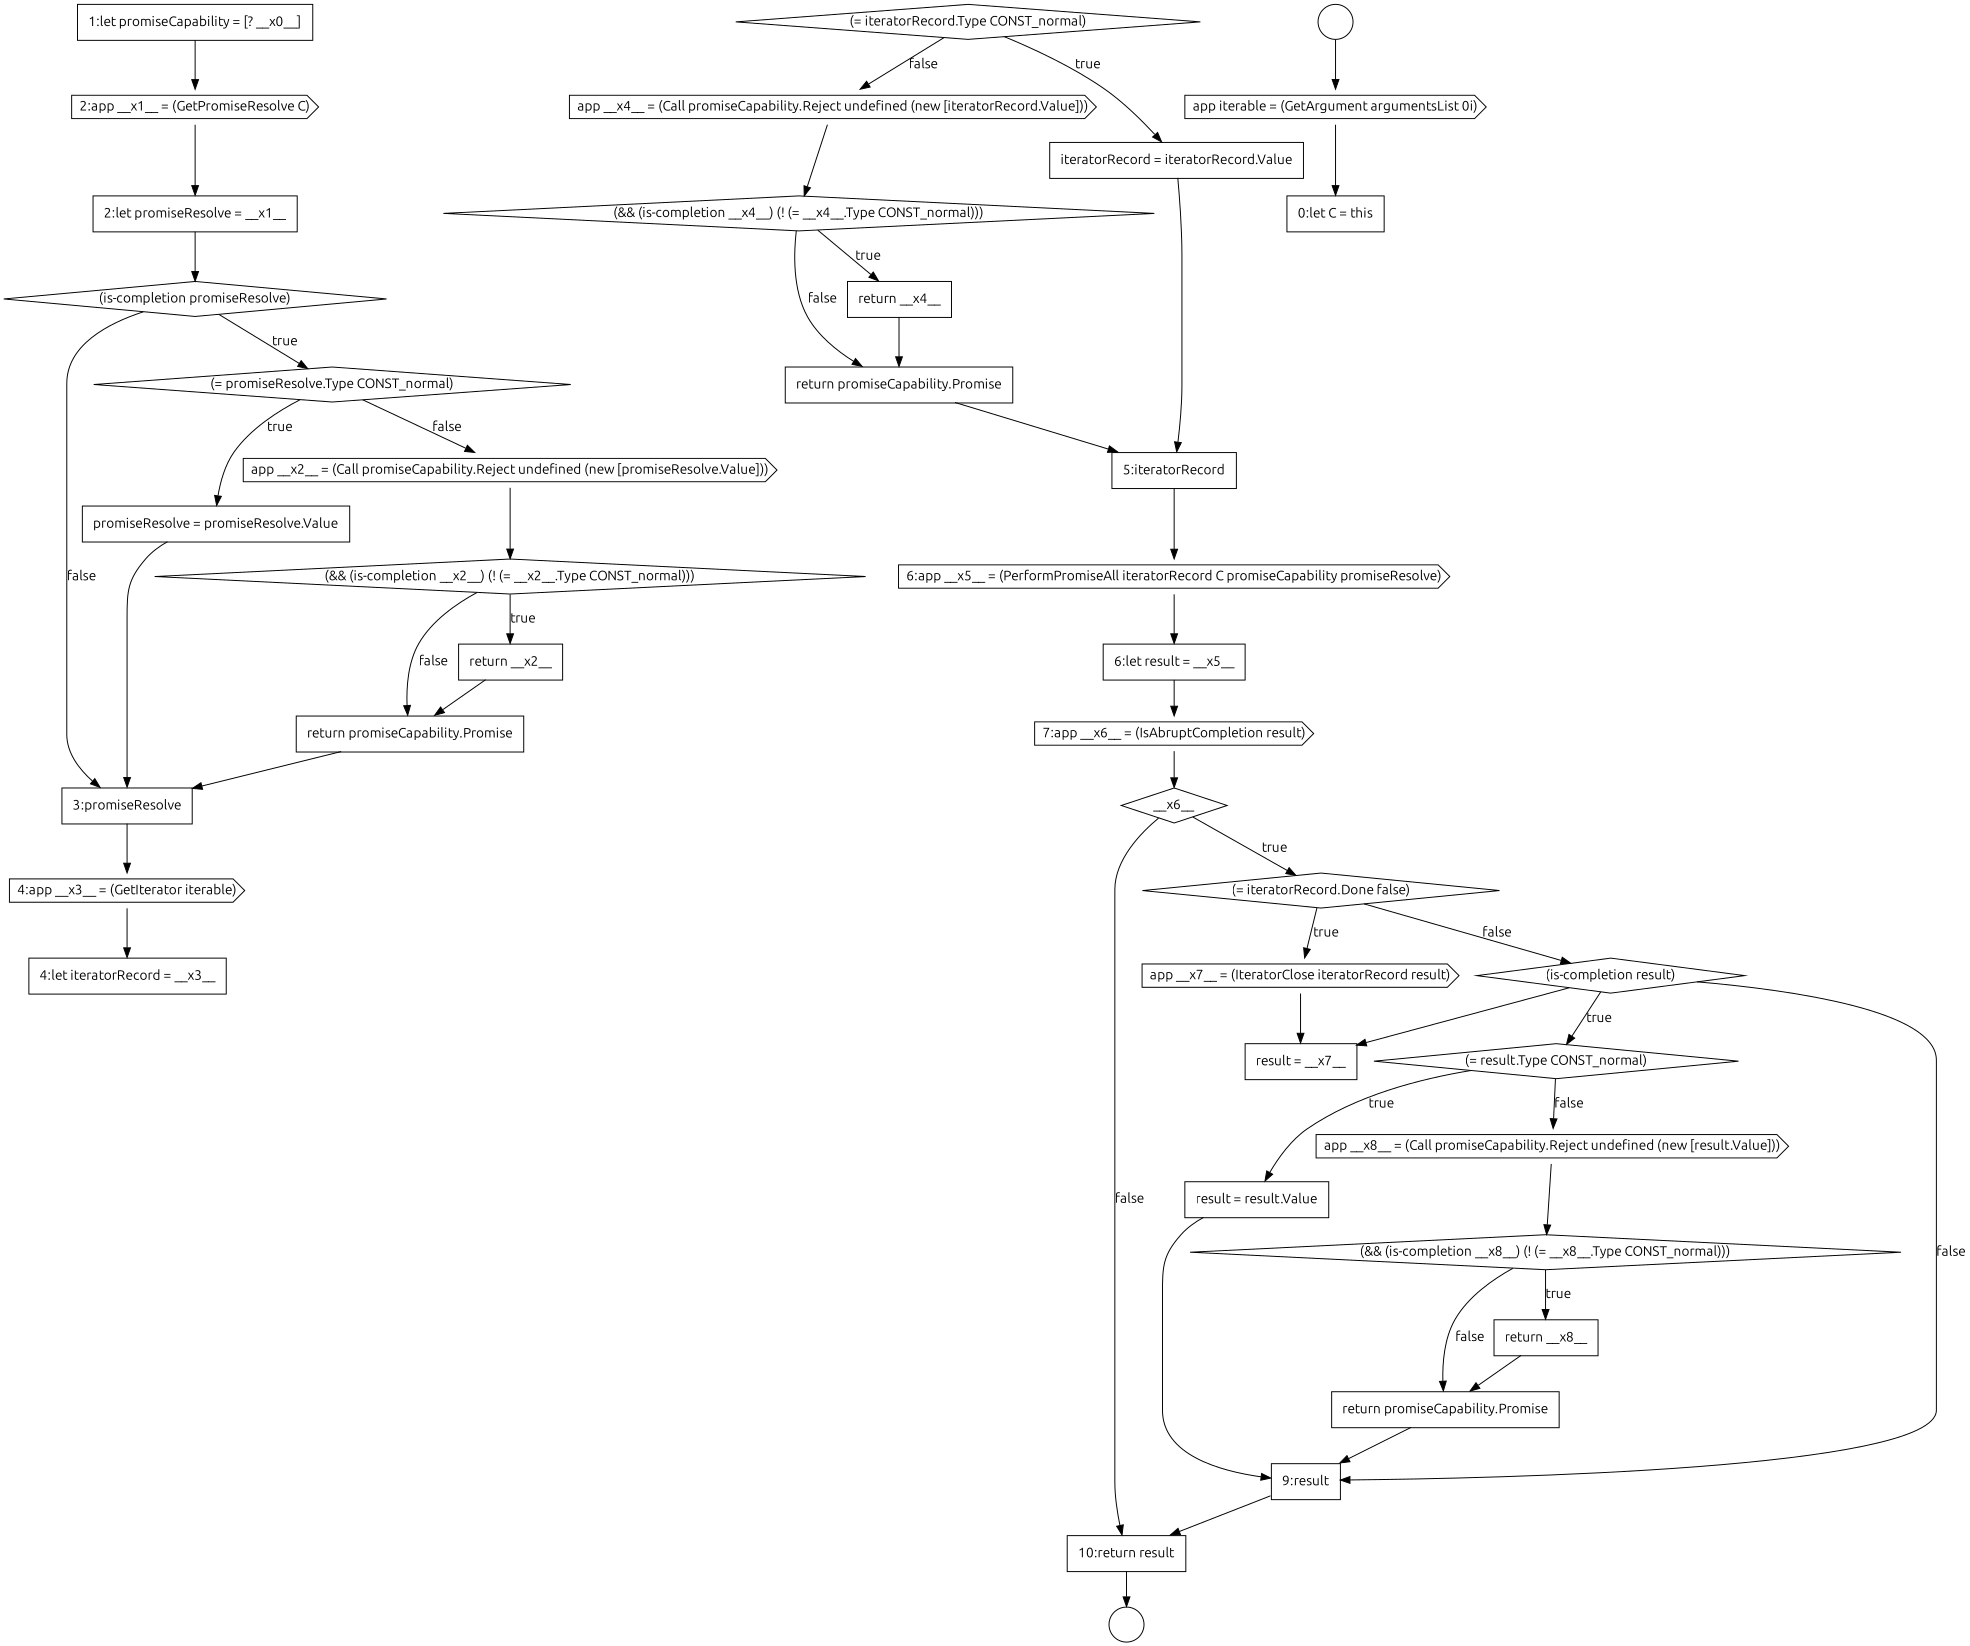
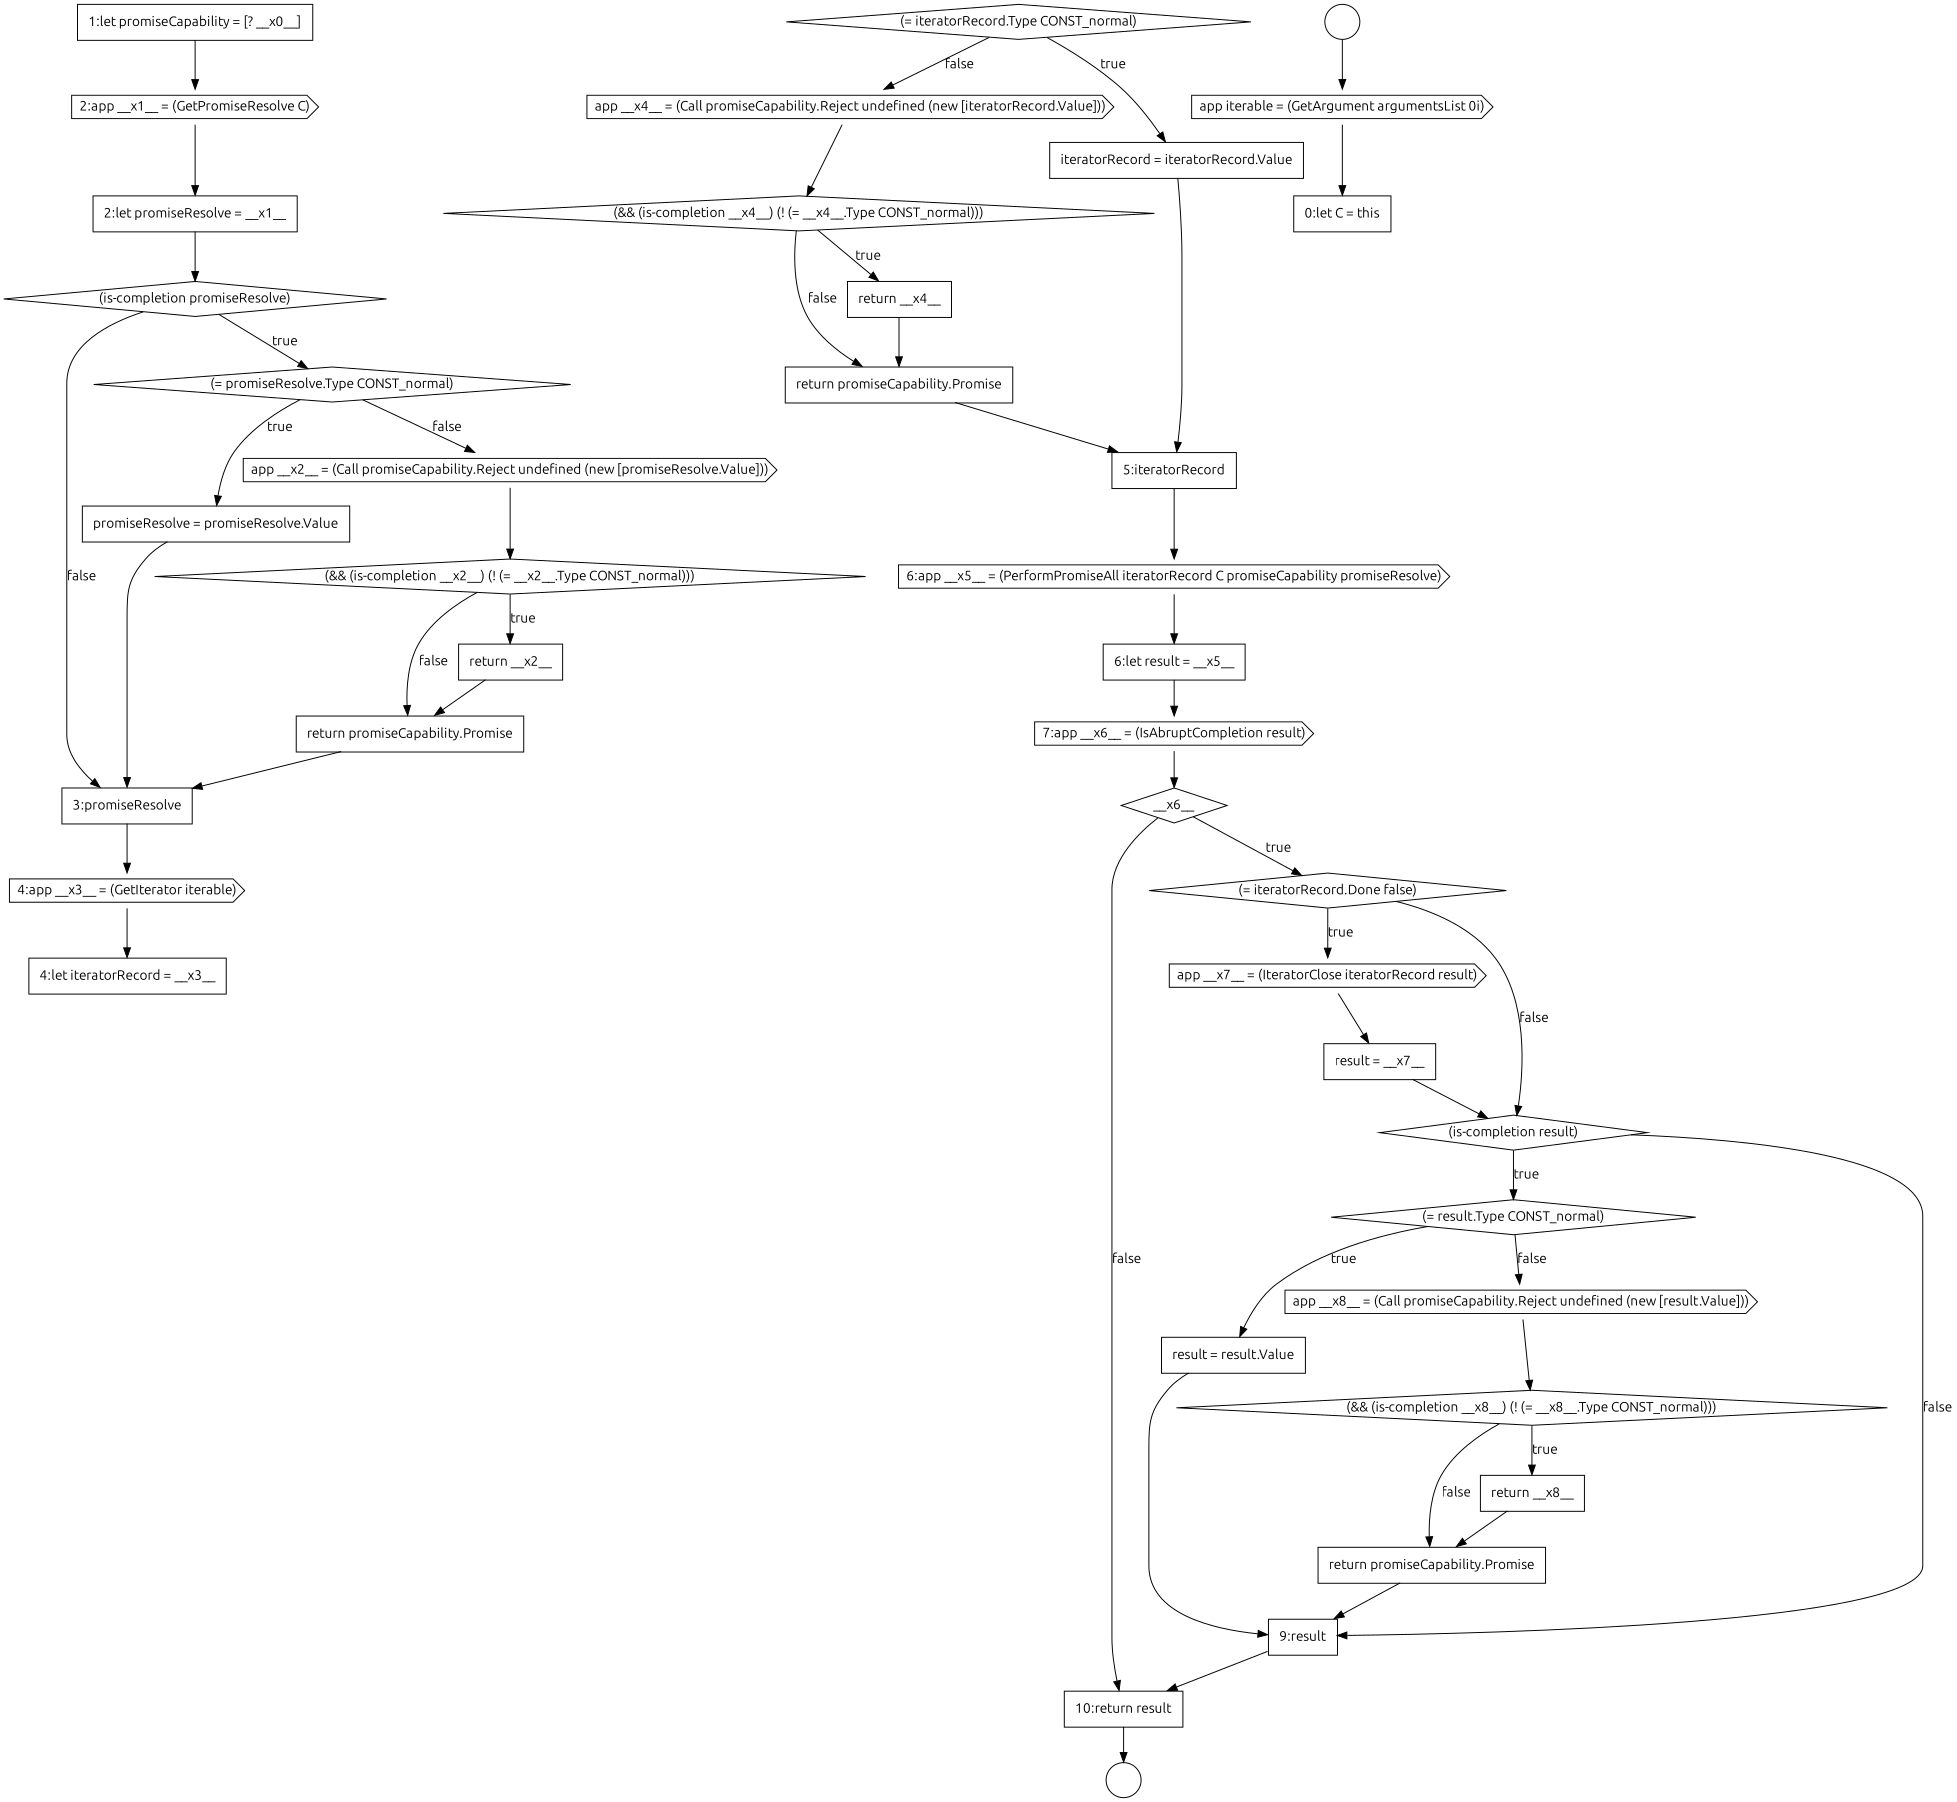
edge "(is-completion result)" -> "result = __x7__": reversed
